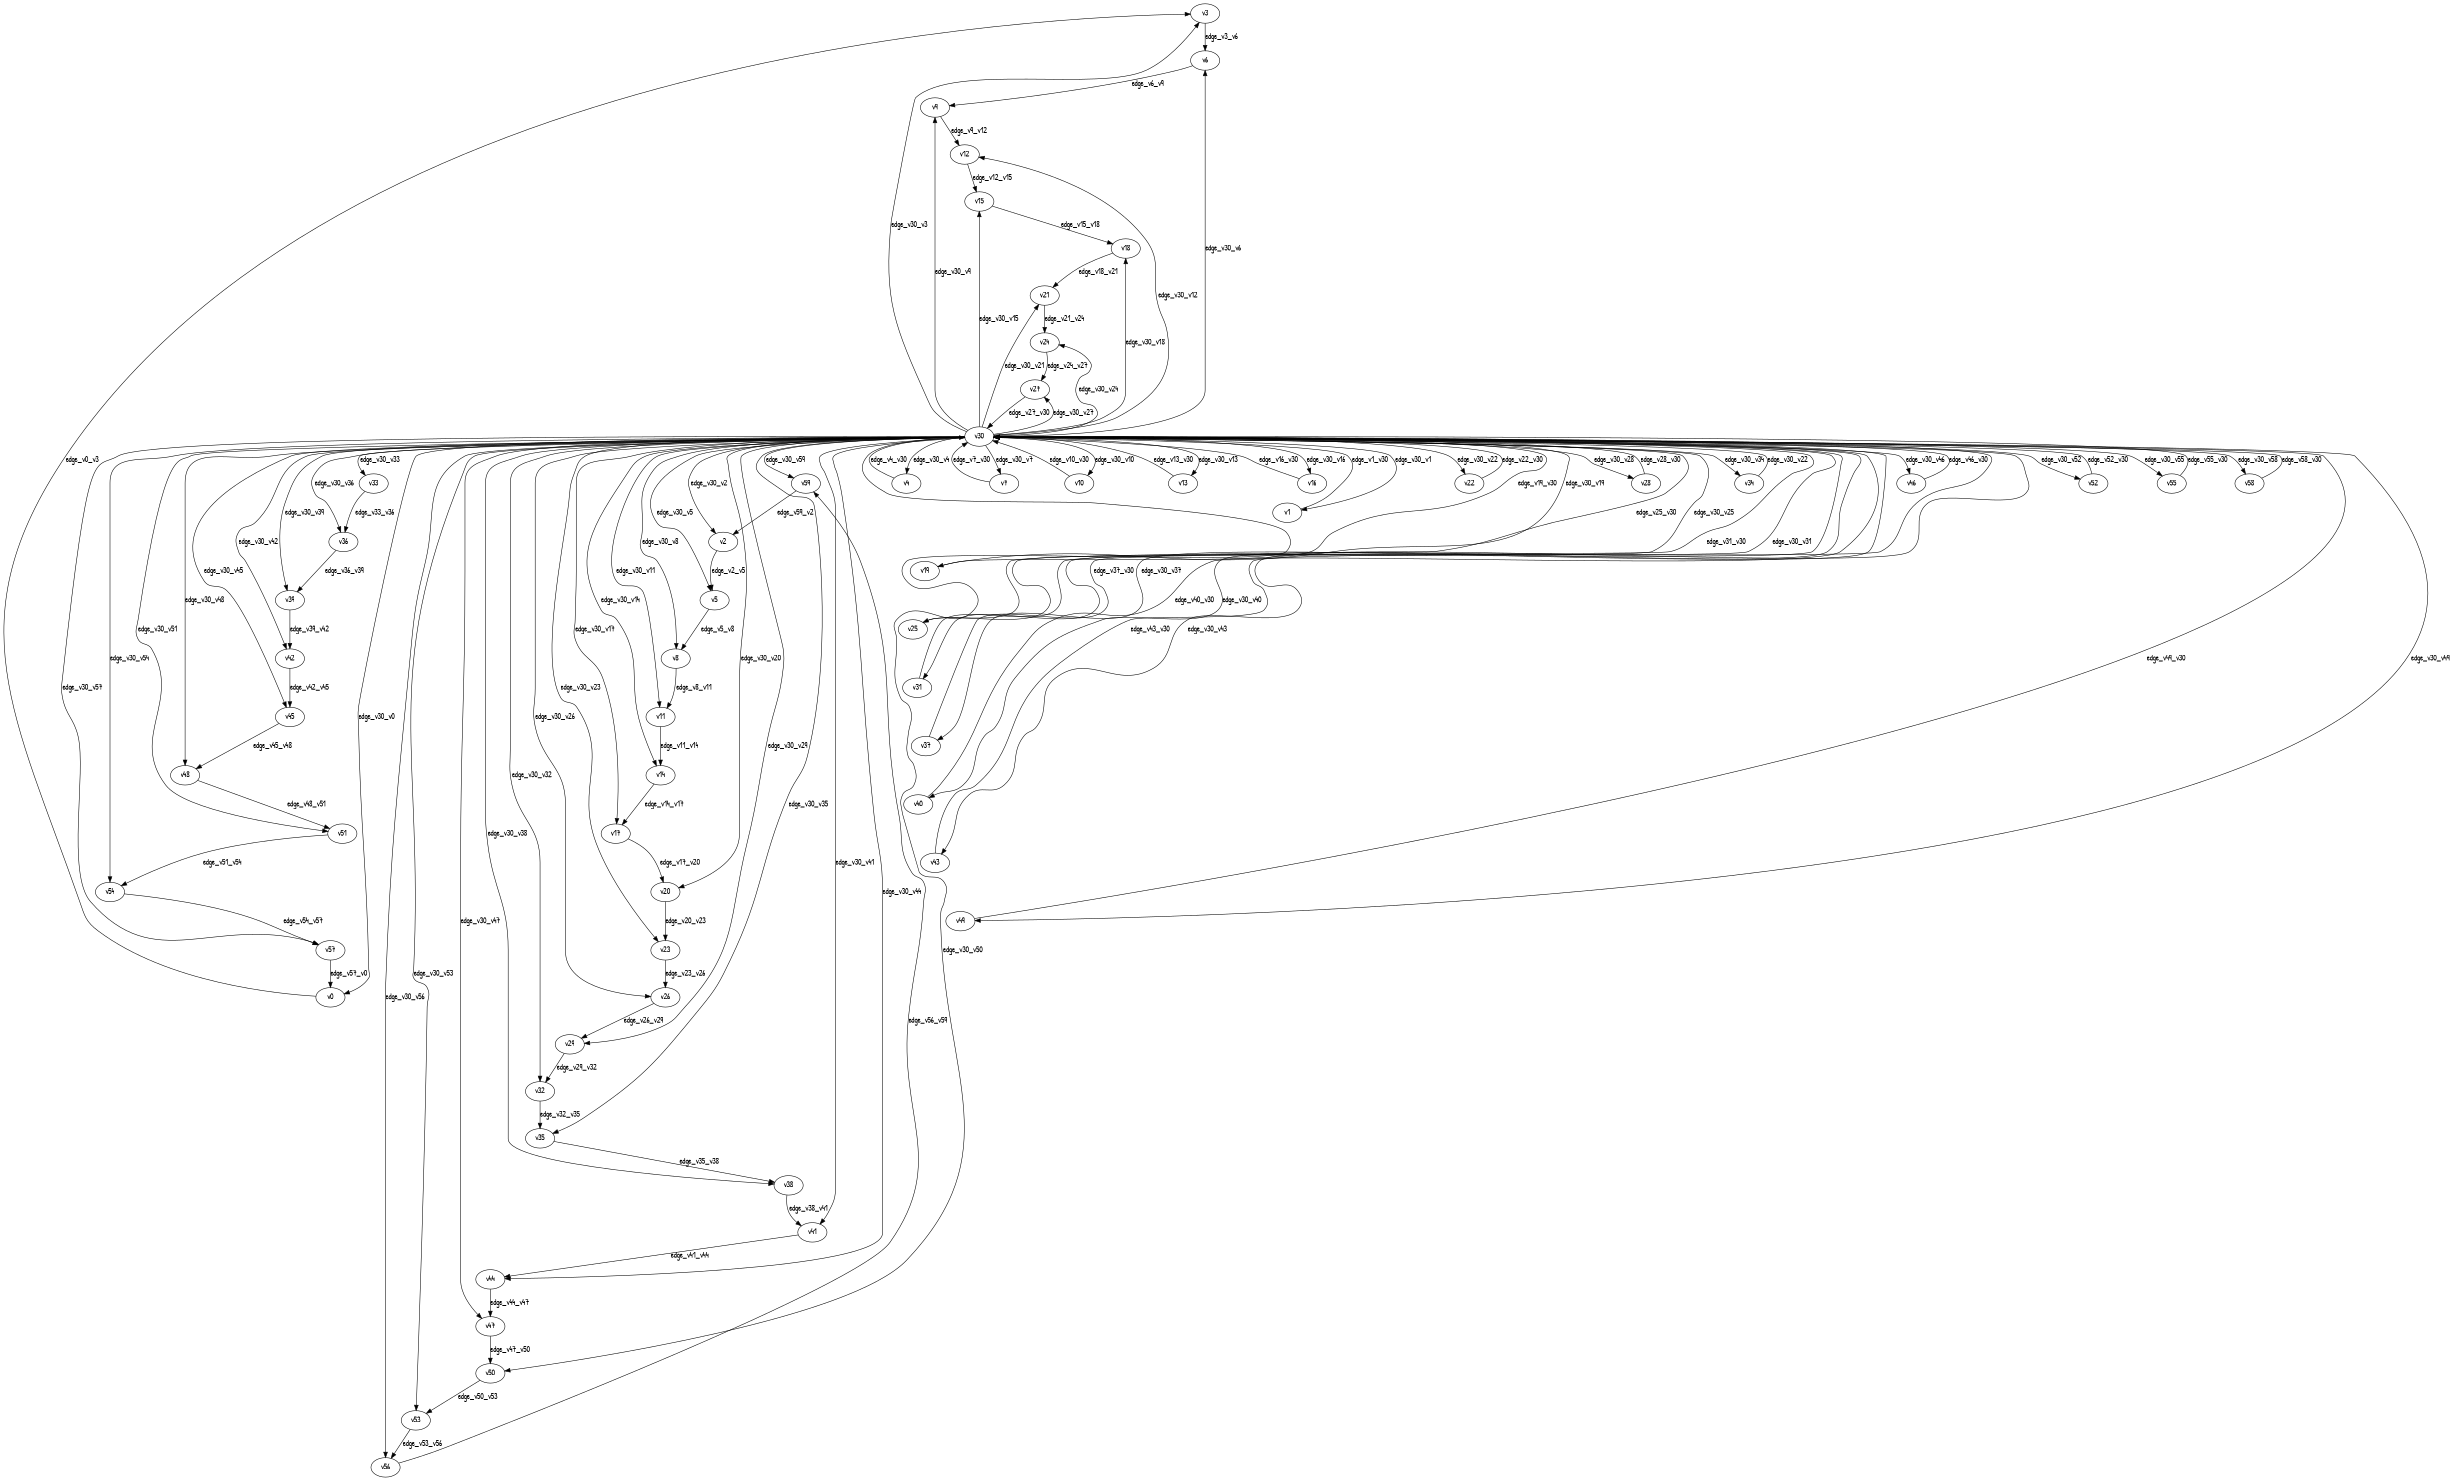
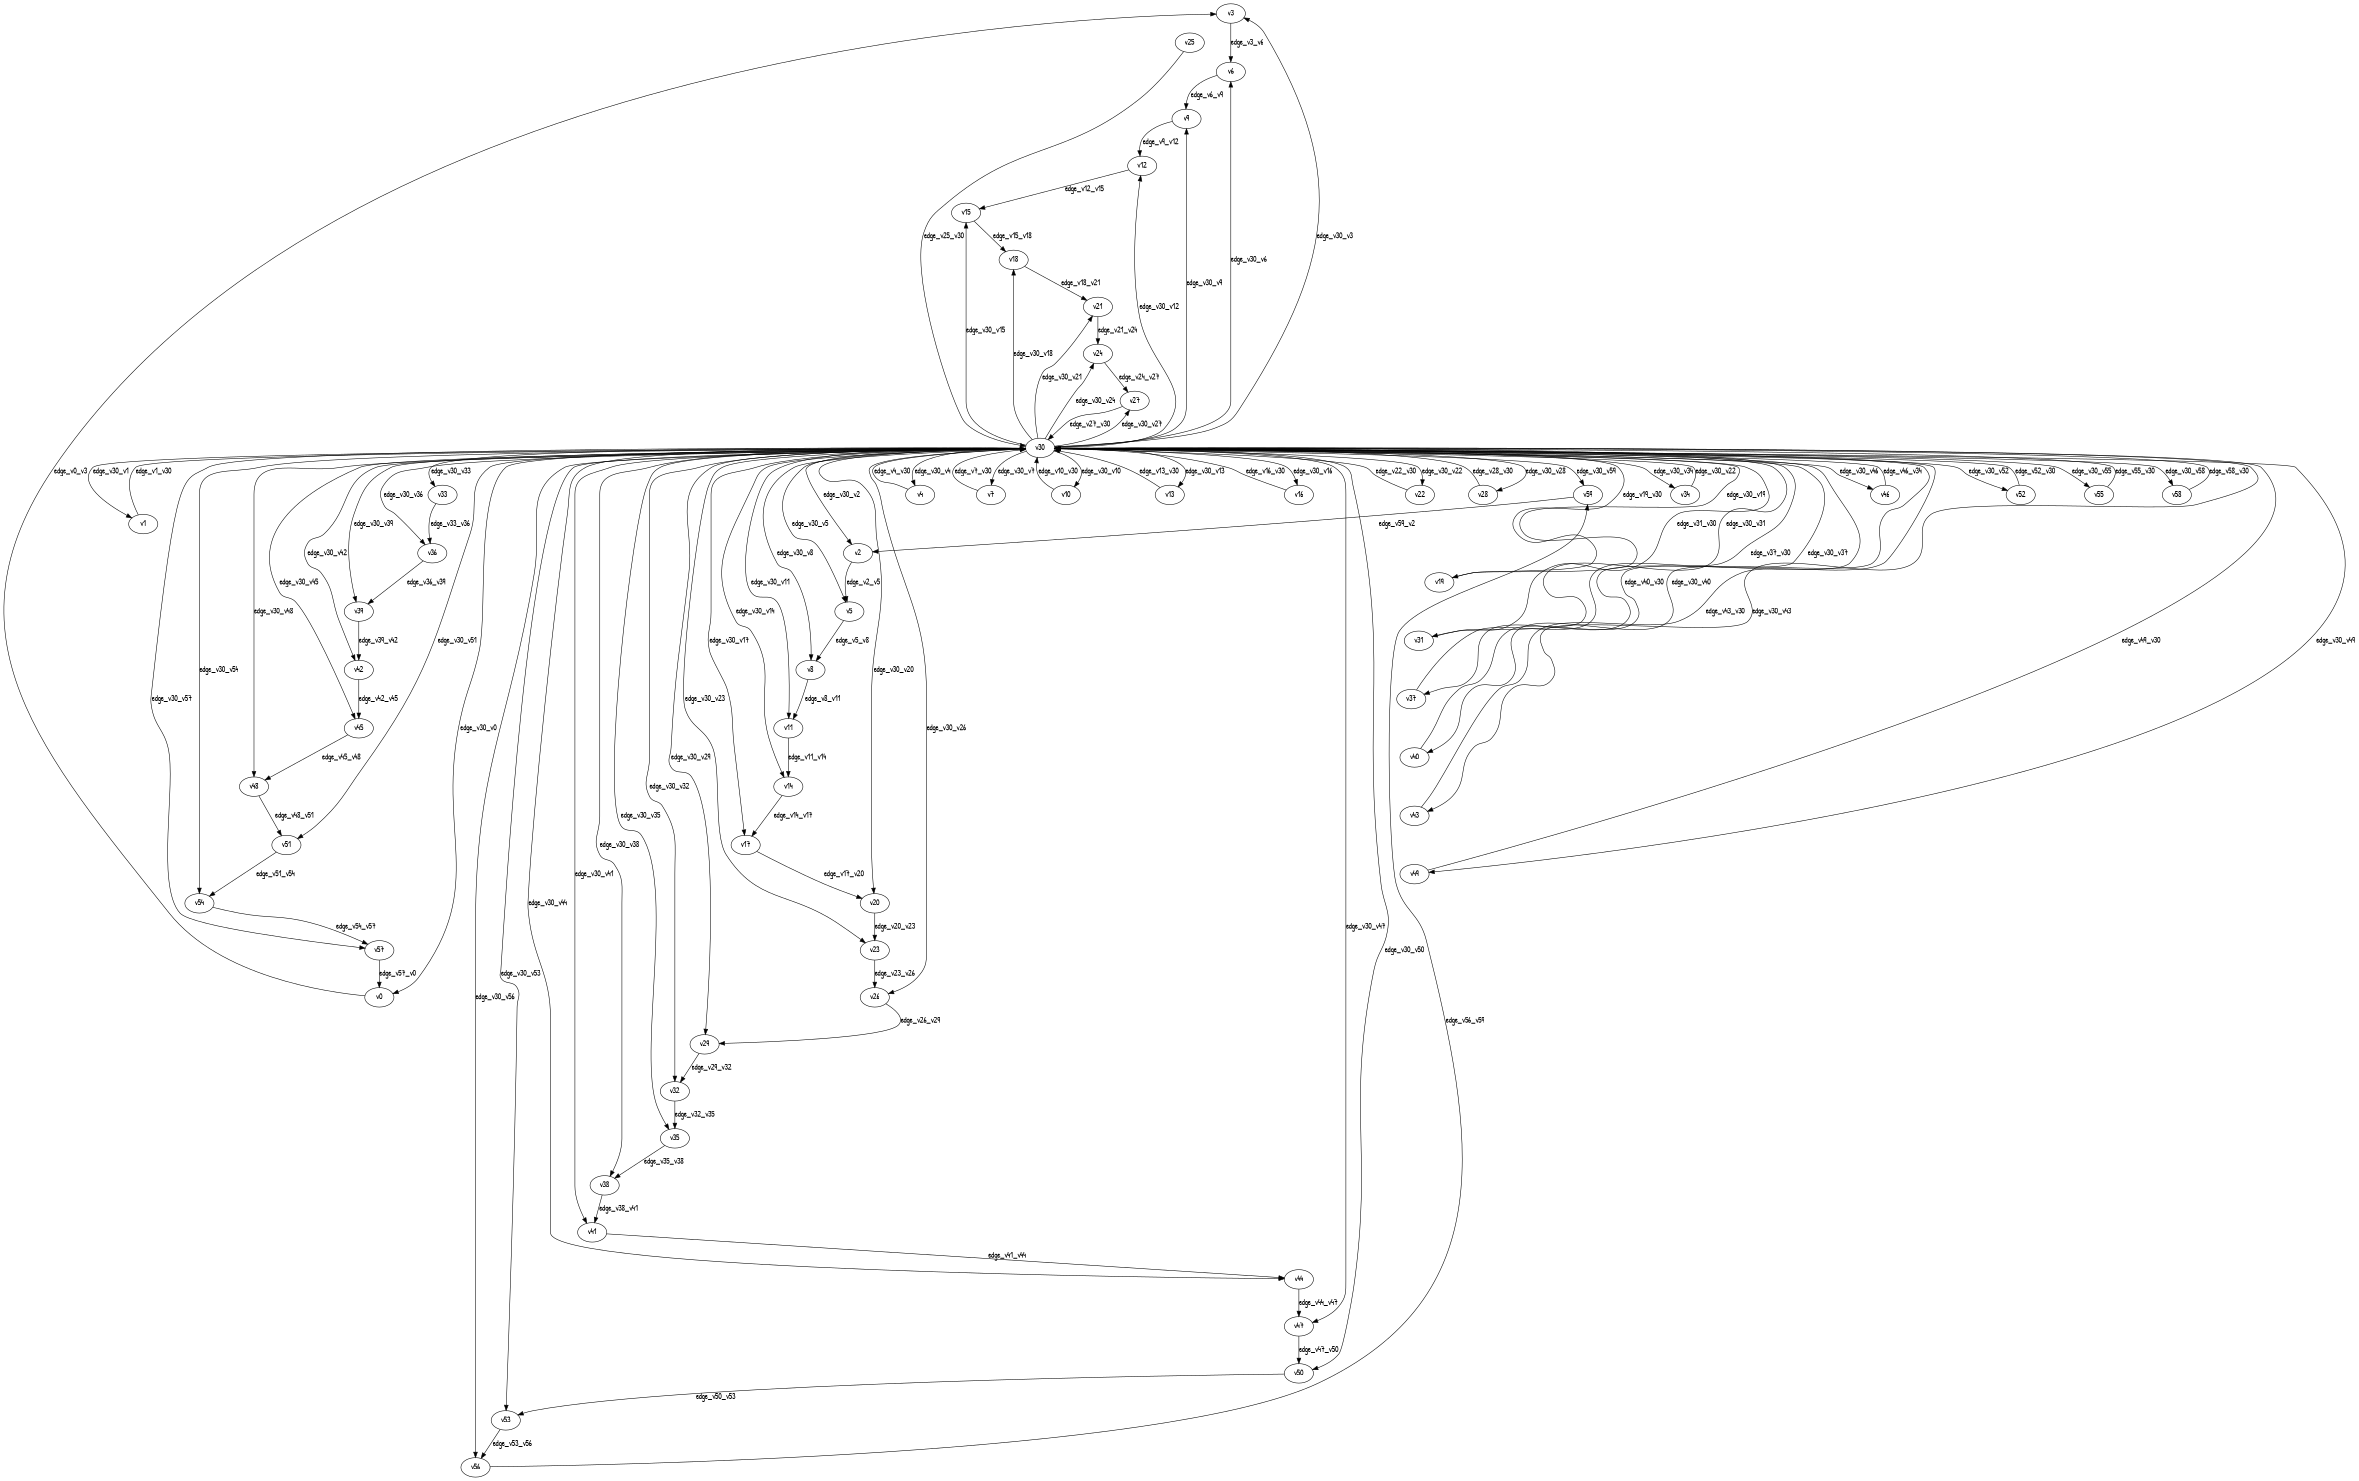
edge "v46" -> "v30": label "edge_v46_v30" -> "edge_v46_v34"
edge "v30" -> "v25": removed, label "edge_v30_v25"
